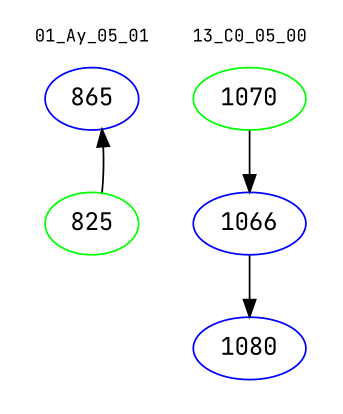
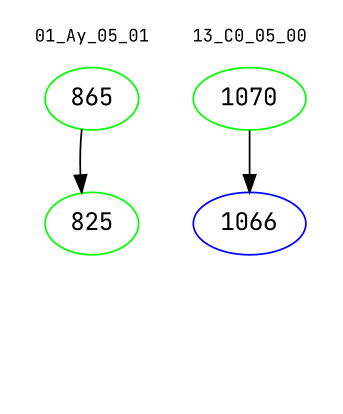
node "865": color blue -> green
edge "825" -> "865": reversed
node "1080": removed
